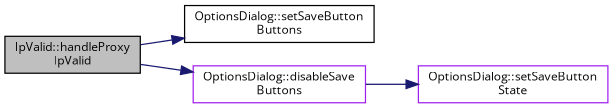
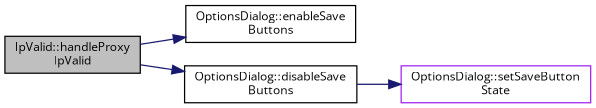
node "OptionsDialog::setSaveButton Buttons": label "OptionsDialog::setSaveButton Buttons" -> "OptionsDialog::enableSave Buttons"
node "OptionsDialog::disableSave Buttons": color purple -> black
